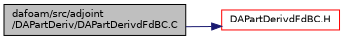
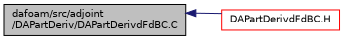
edge "dafoam/src/adjoint /DAPartDeriv/DAPartDerivdFdBC.C" -> "DAPartDerivdFdBC.H": reversed
